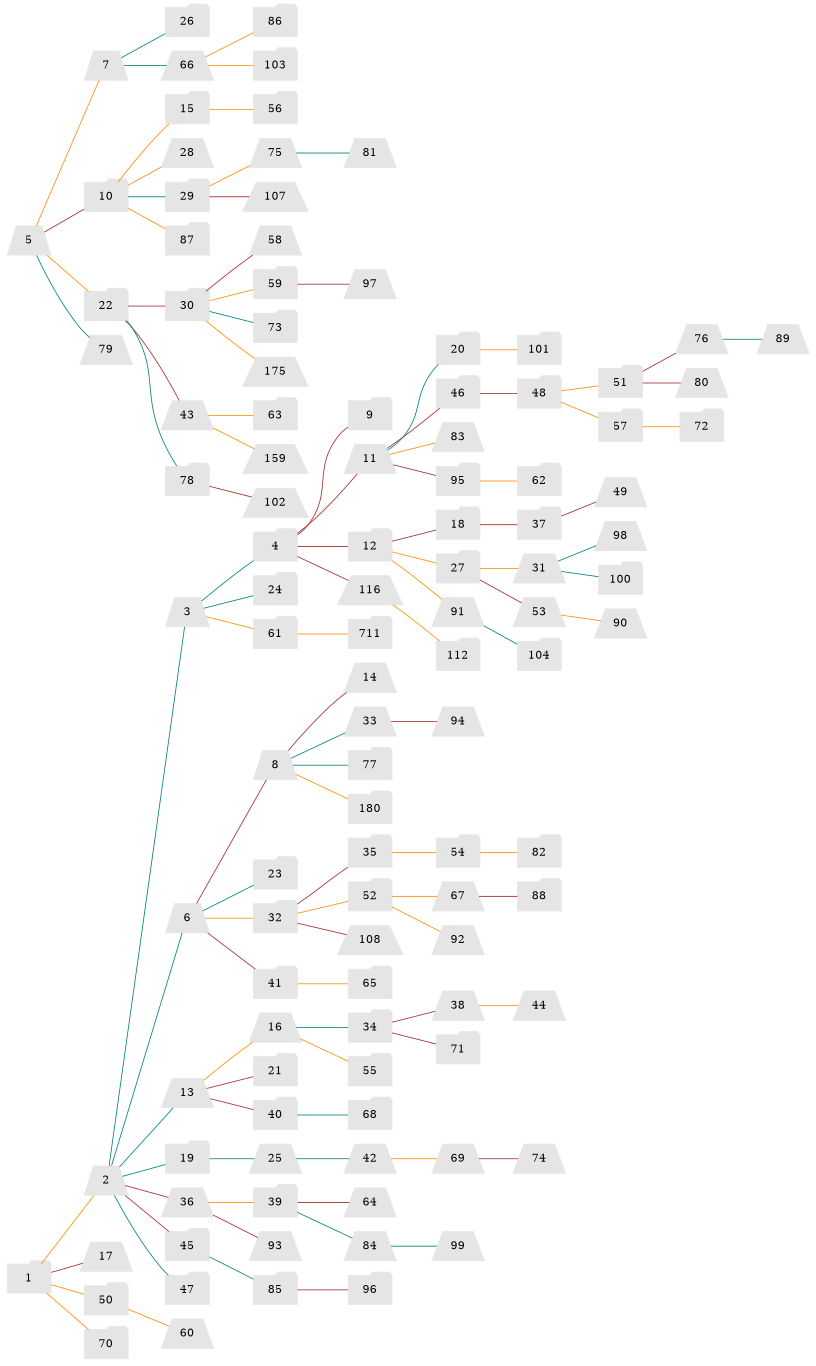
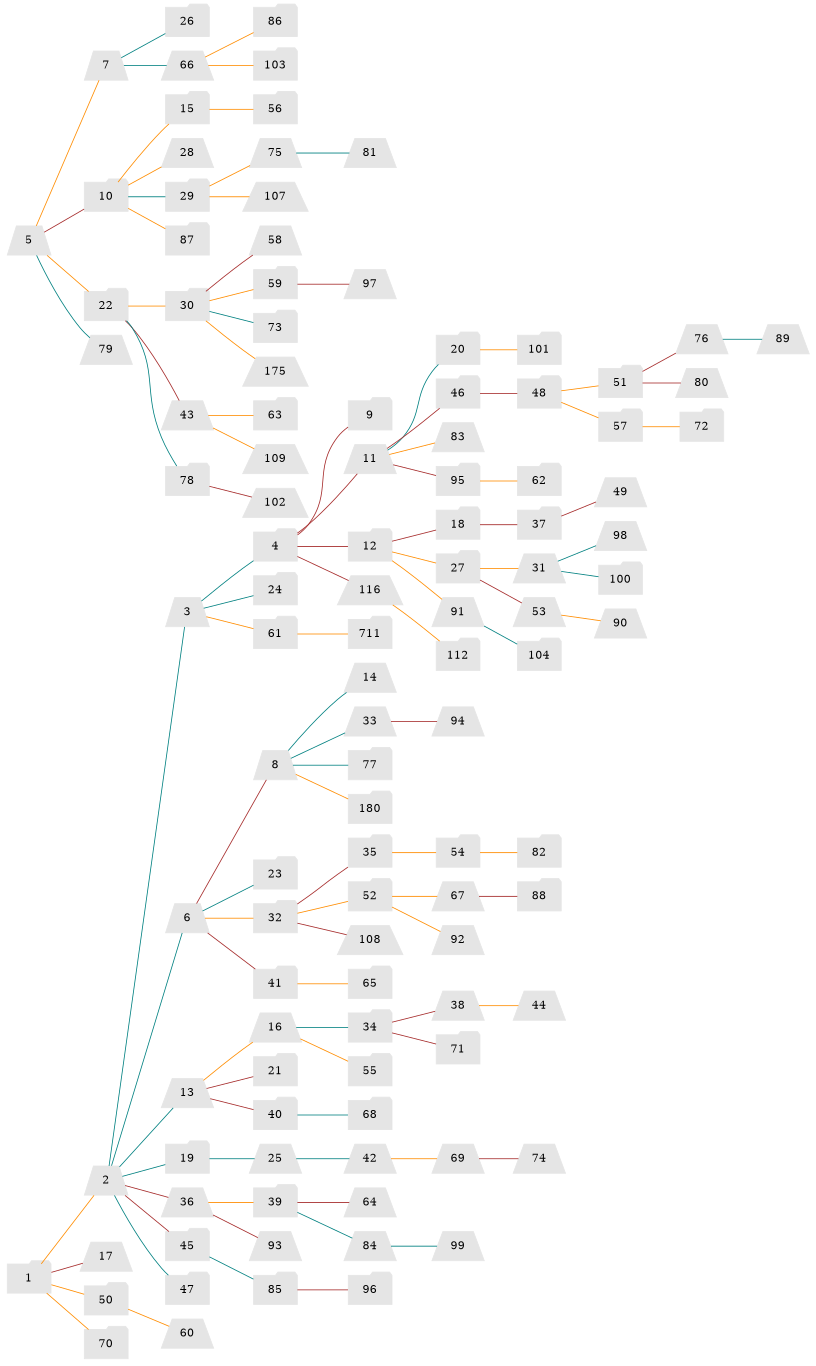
edge "29" -- "107": color brown -> darkorange
edge "22" -- "30": color brown -> darkorange
node "159": label "159" -> "109"
edge "14" -- "8": color brown -> teal
